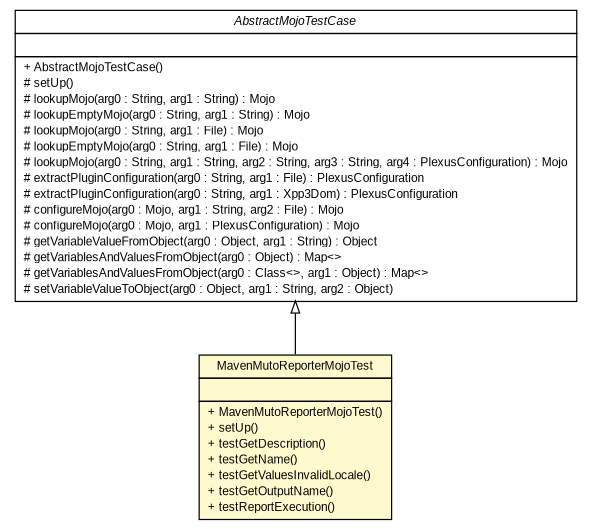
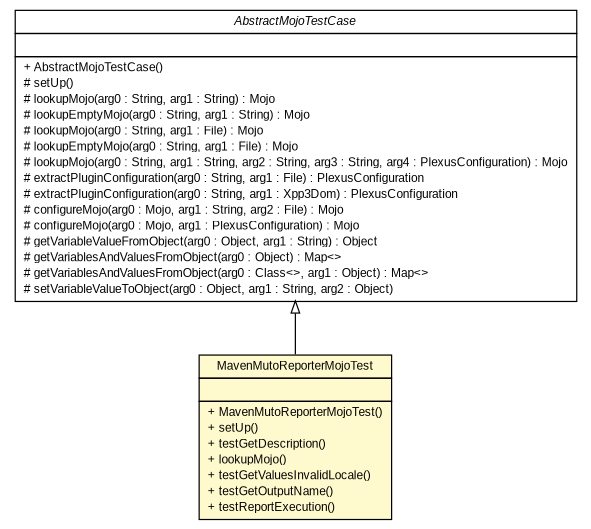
node "MavenMutoReporterMojoTest": text "+ testGetName()" -> "+ lookupMojo()"
